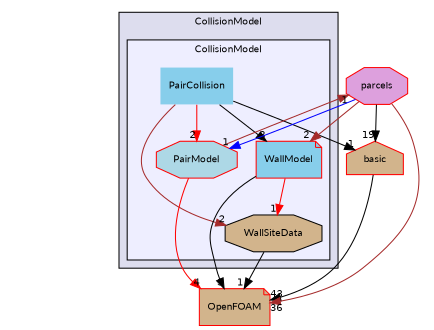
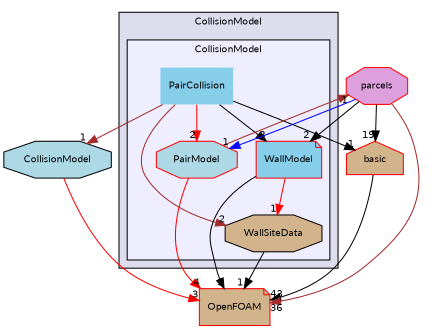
edge "parcels" -> "WallModel": color brown -> black
node "CollisionModel": added
